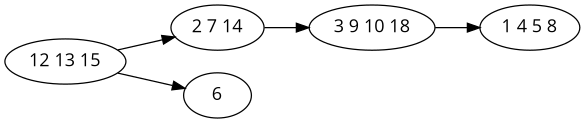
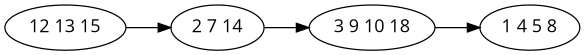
node "6": removed
